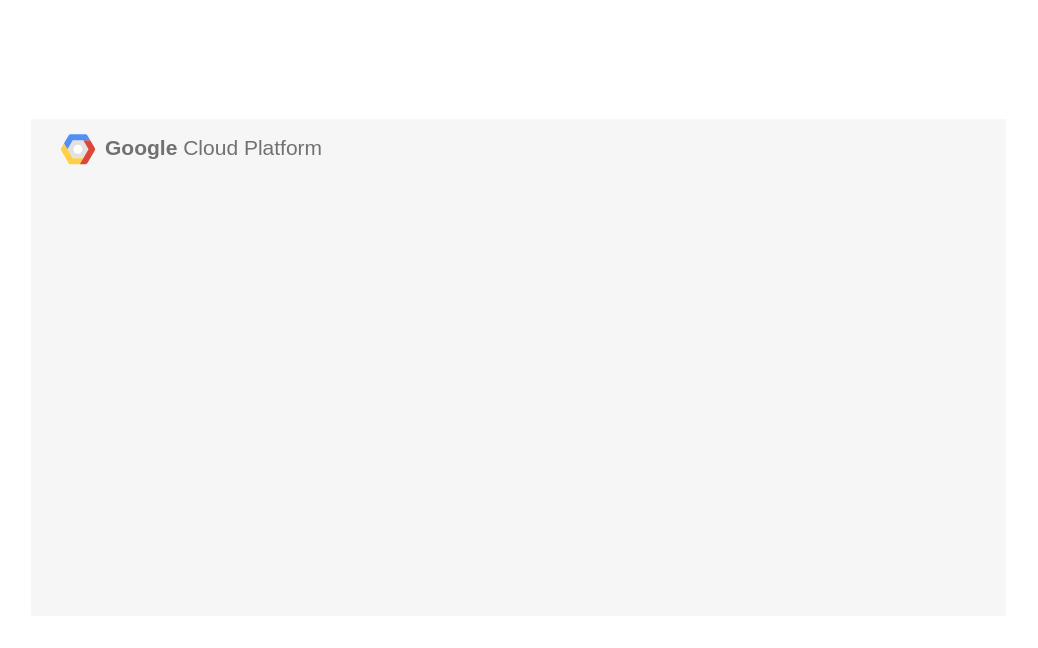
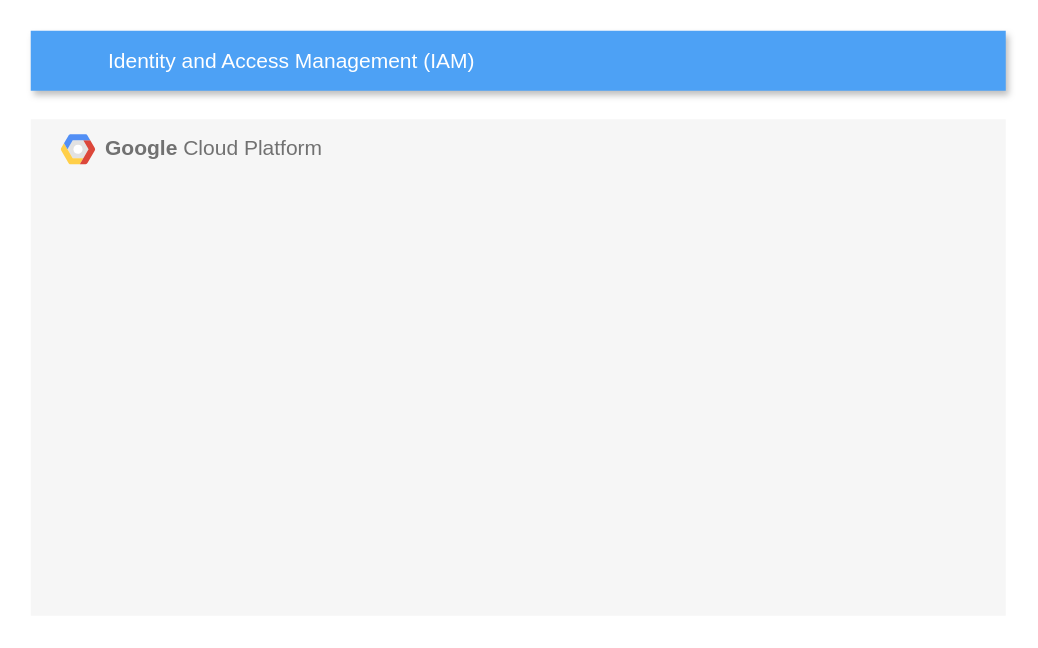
node "Identity and Access Management (IAM)": added
